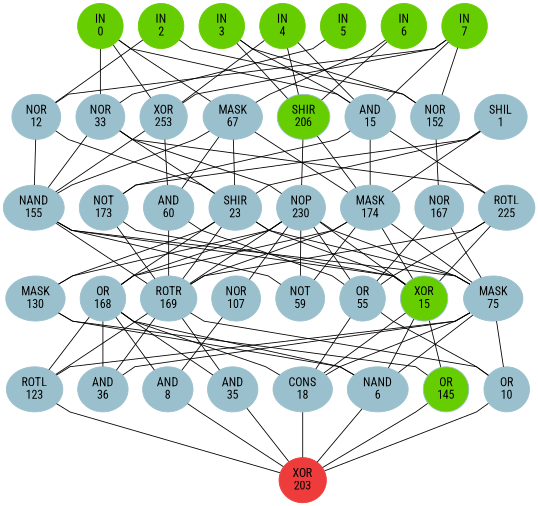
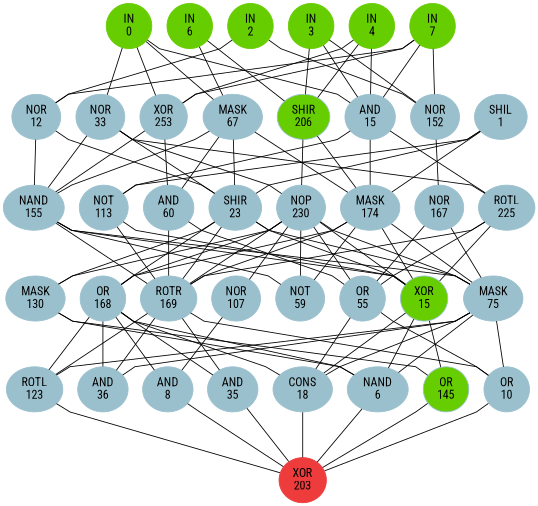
node "IN 5": removed
node "NOT 173": label "NOT 173" -> "NOT 113"
